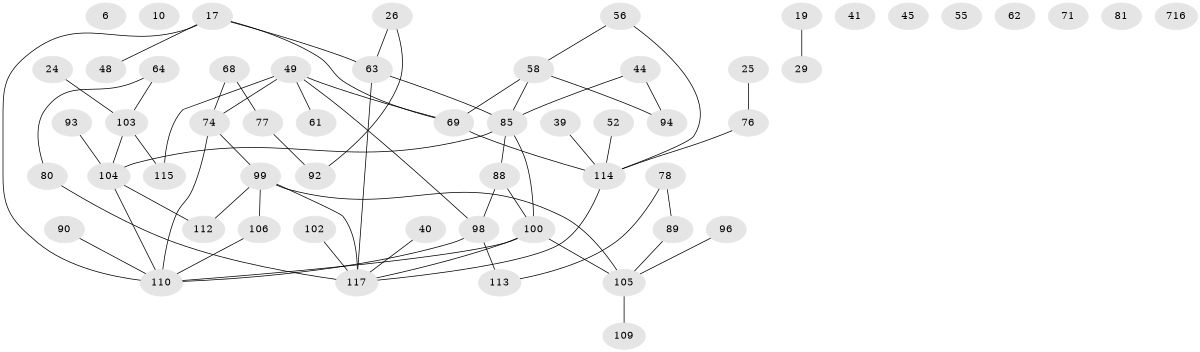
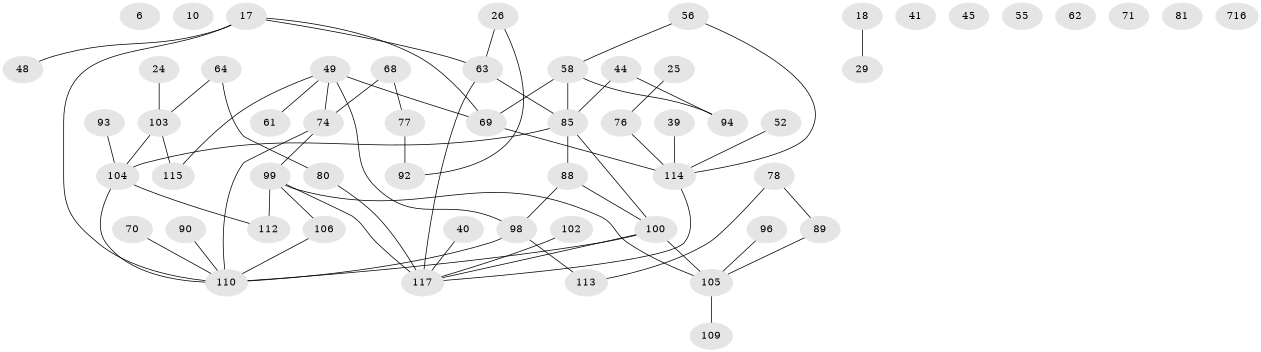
node "19": label "19" -> "18"
node "70": added
